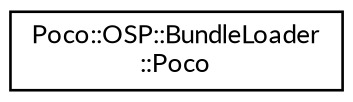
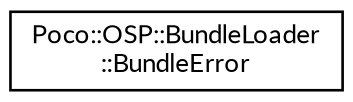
node "Poco::OSP::BundleLoader ::Poco": label "Poco::OSP::BundleLoader ::Poco" -> "Poco::OSP::BundleLoader ::BundleError"
